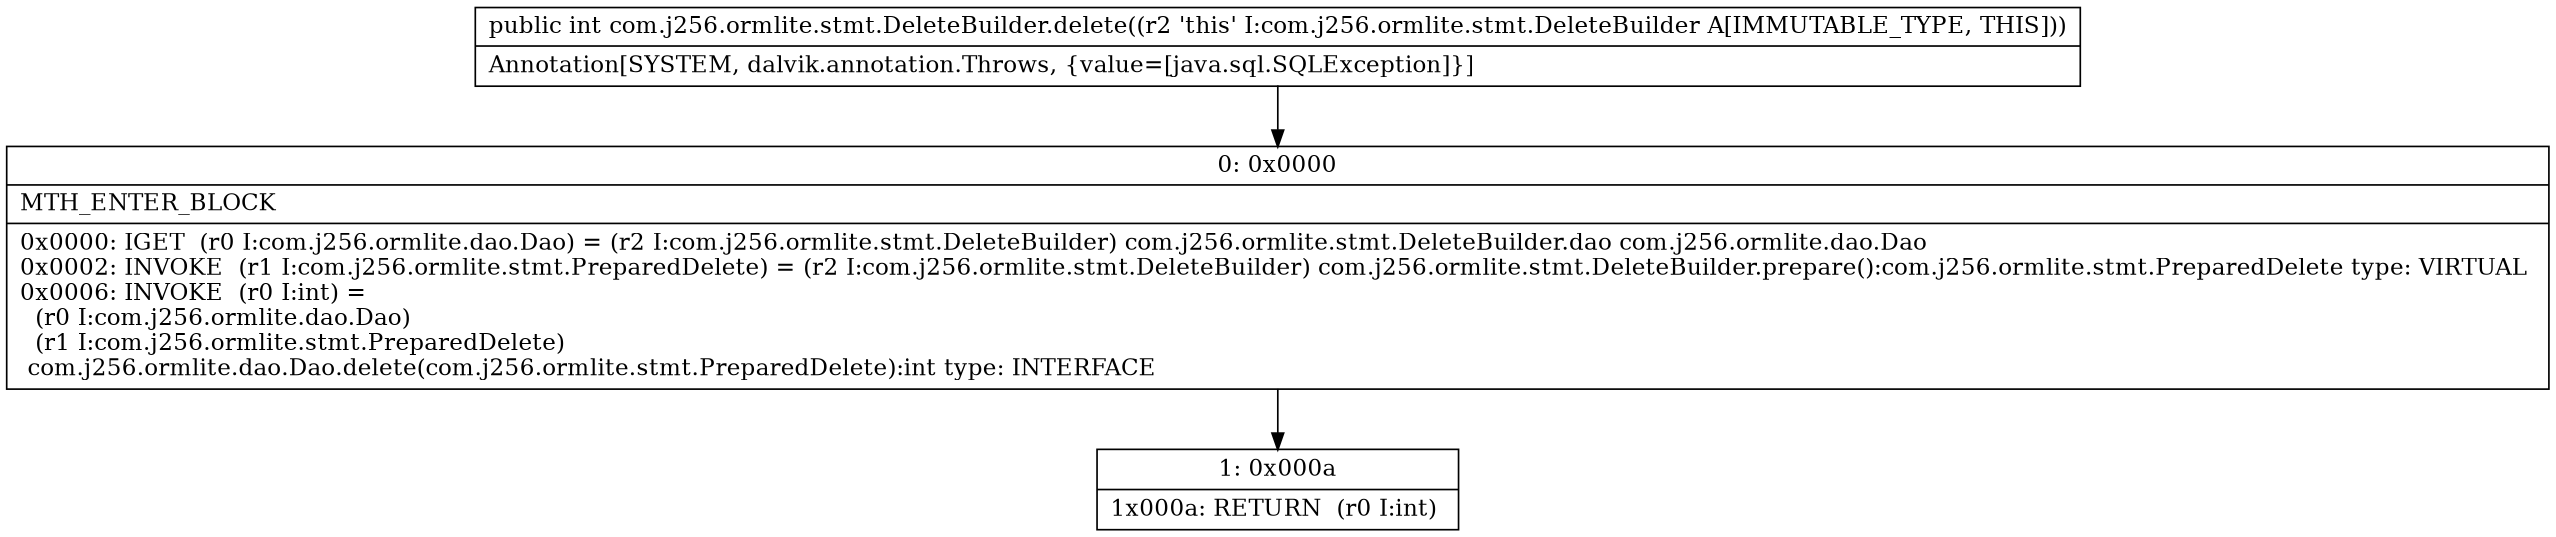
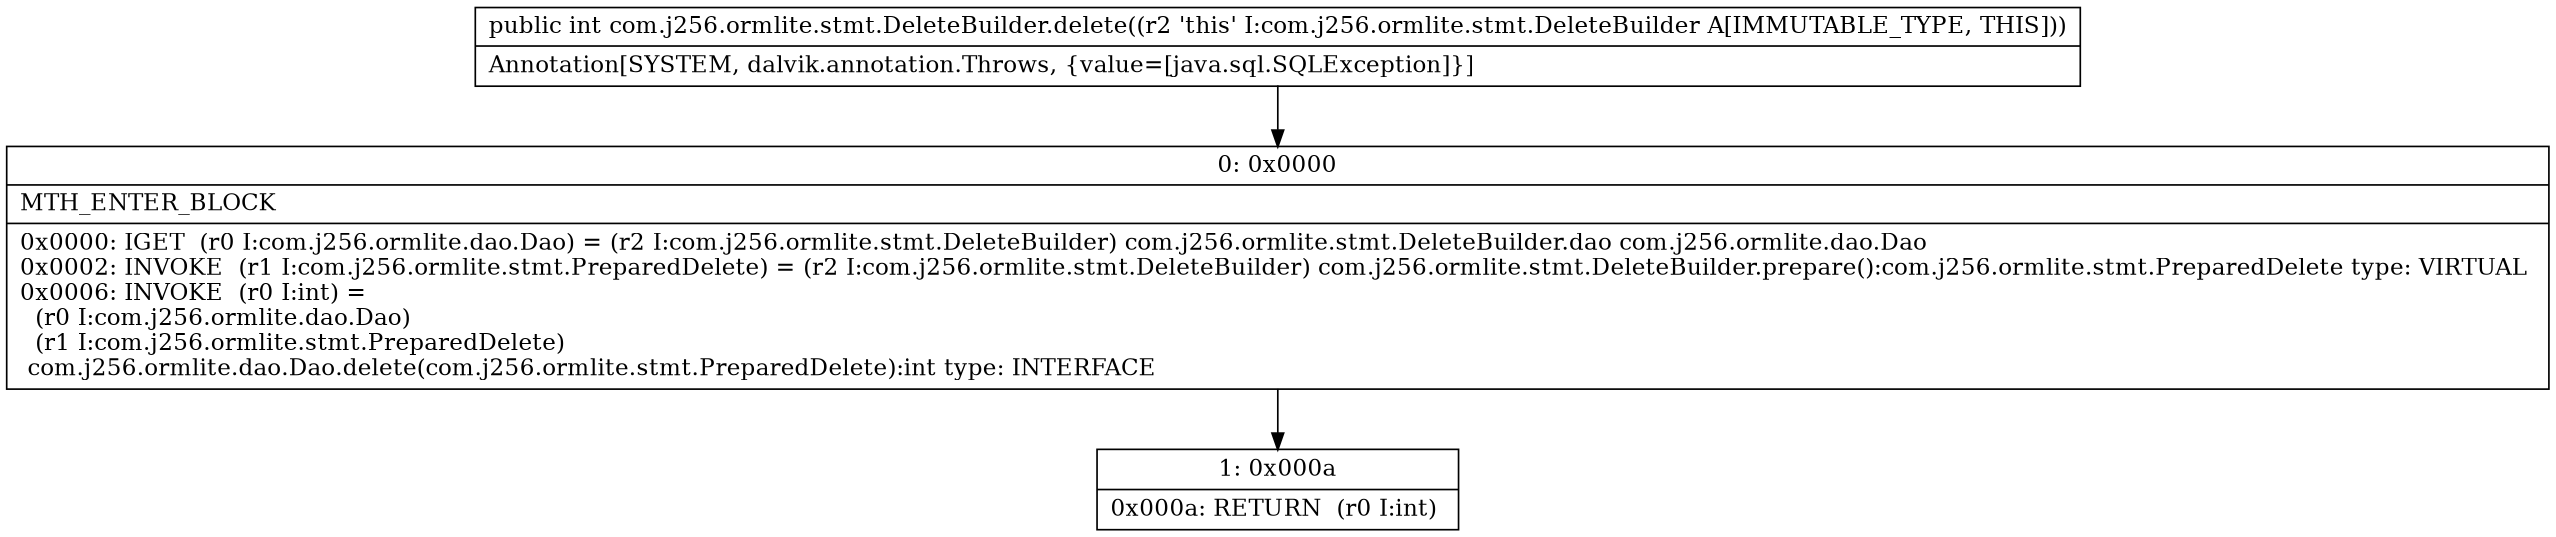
node "1: 0x000a": text "1x000a: RETURN  (r0 I:int)" -> "0x000a: RETURN  (r0 I:int)"
